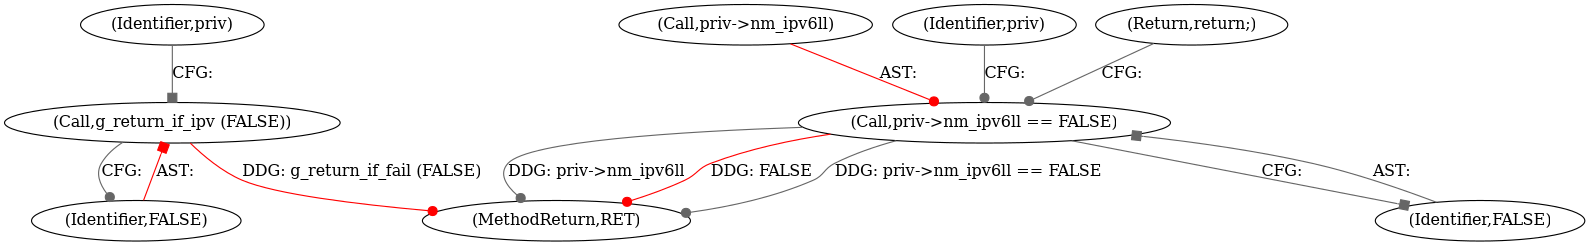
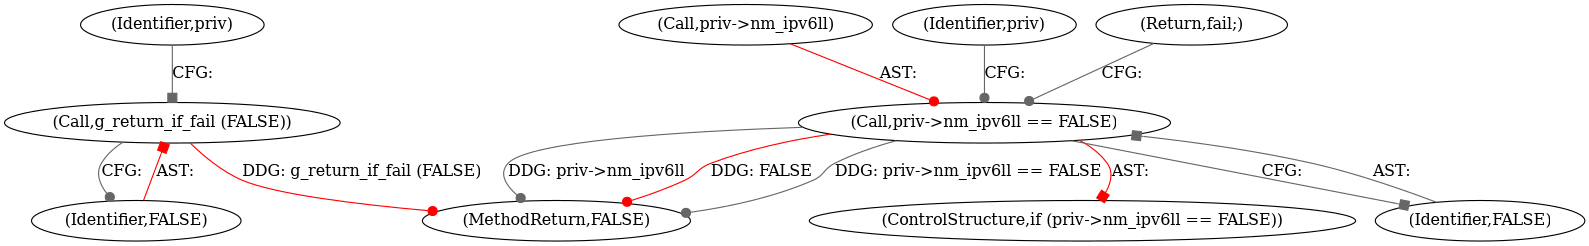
node "(Return,return;)": label "(Return,return;)" -> "(Return,fail;)"
node "(Call,g_return_if_ipv (FALSE))": label "(Call,g_return_if_ipv (FALSE))" -> "(Call,g_return_if_fail (FALSE))"
node "(MethodReturn,RET)": label "(MethodReturn,RET)" -> "(MethodReturn,FALSE)"
node "(ControlStructure,if (priv->nm_ipv6ll == FALSE))": added
